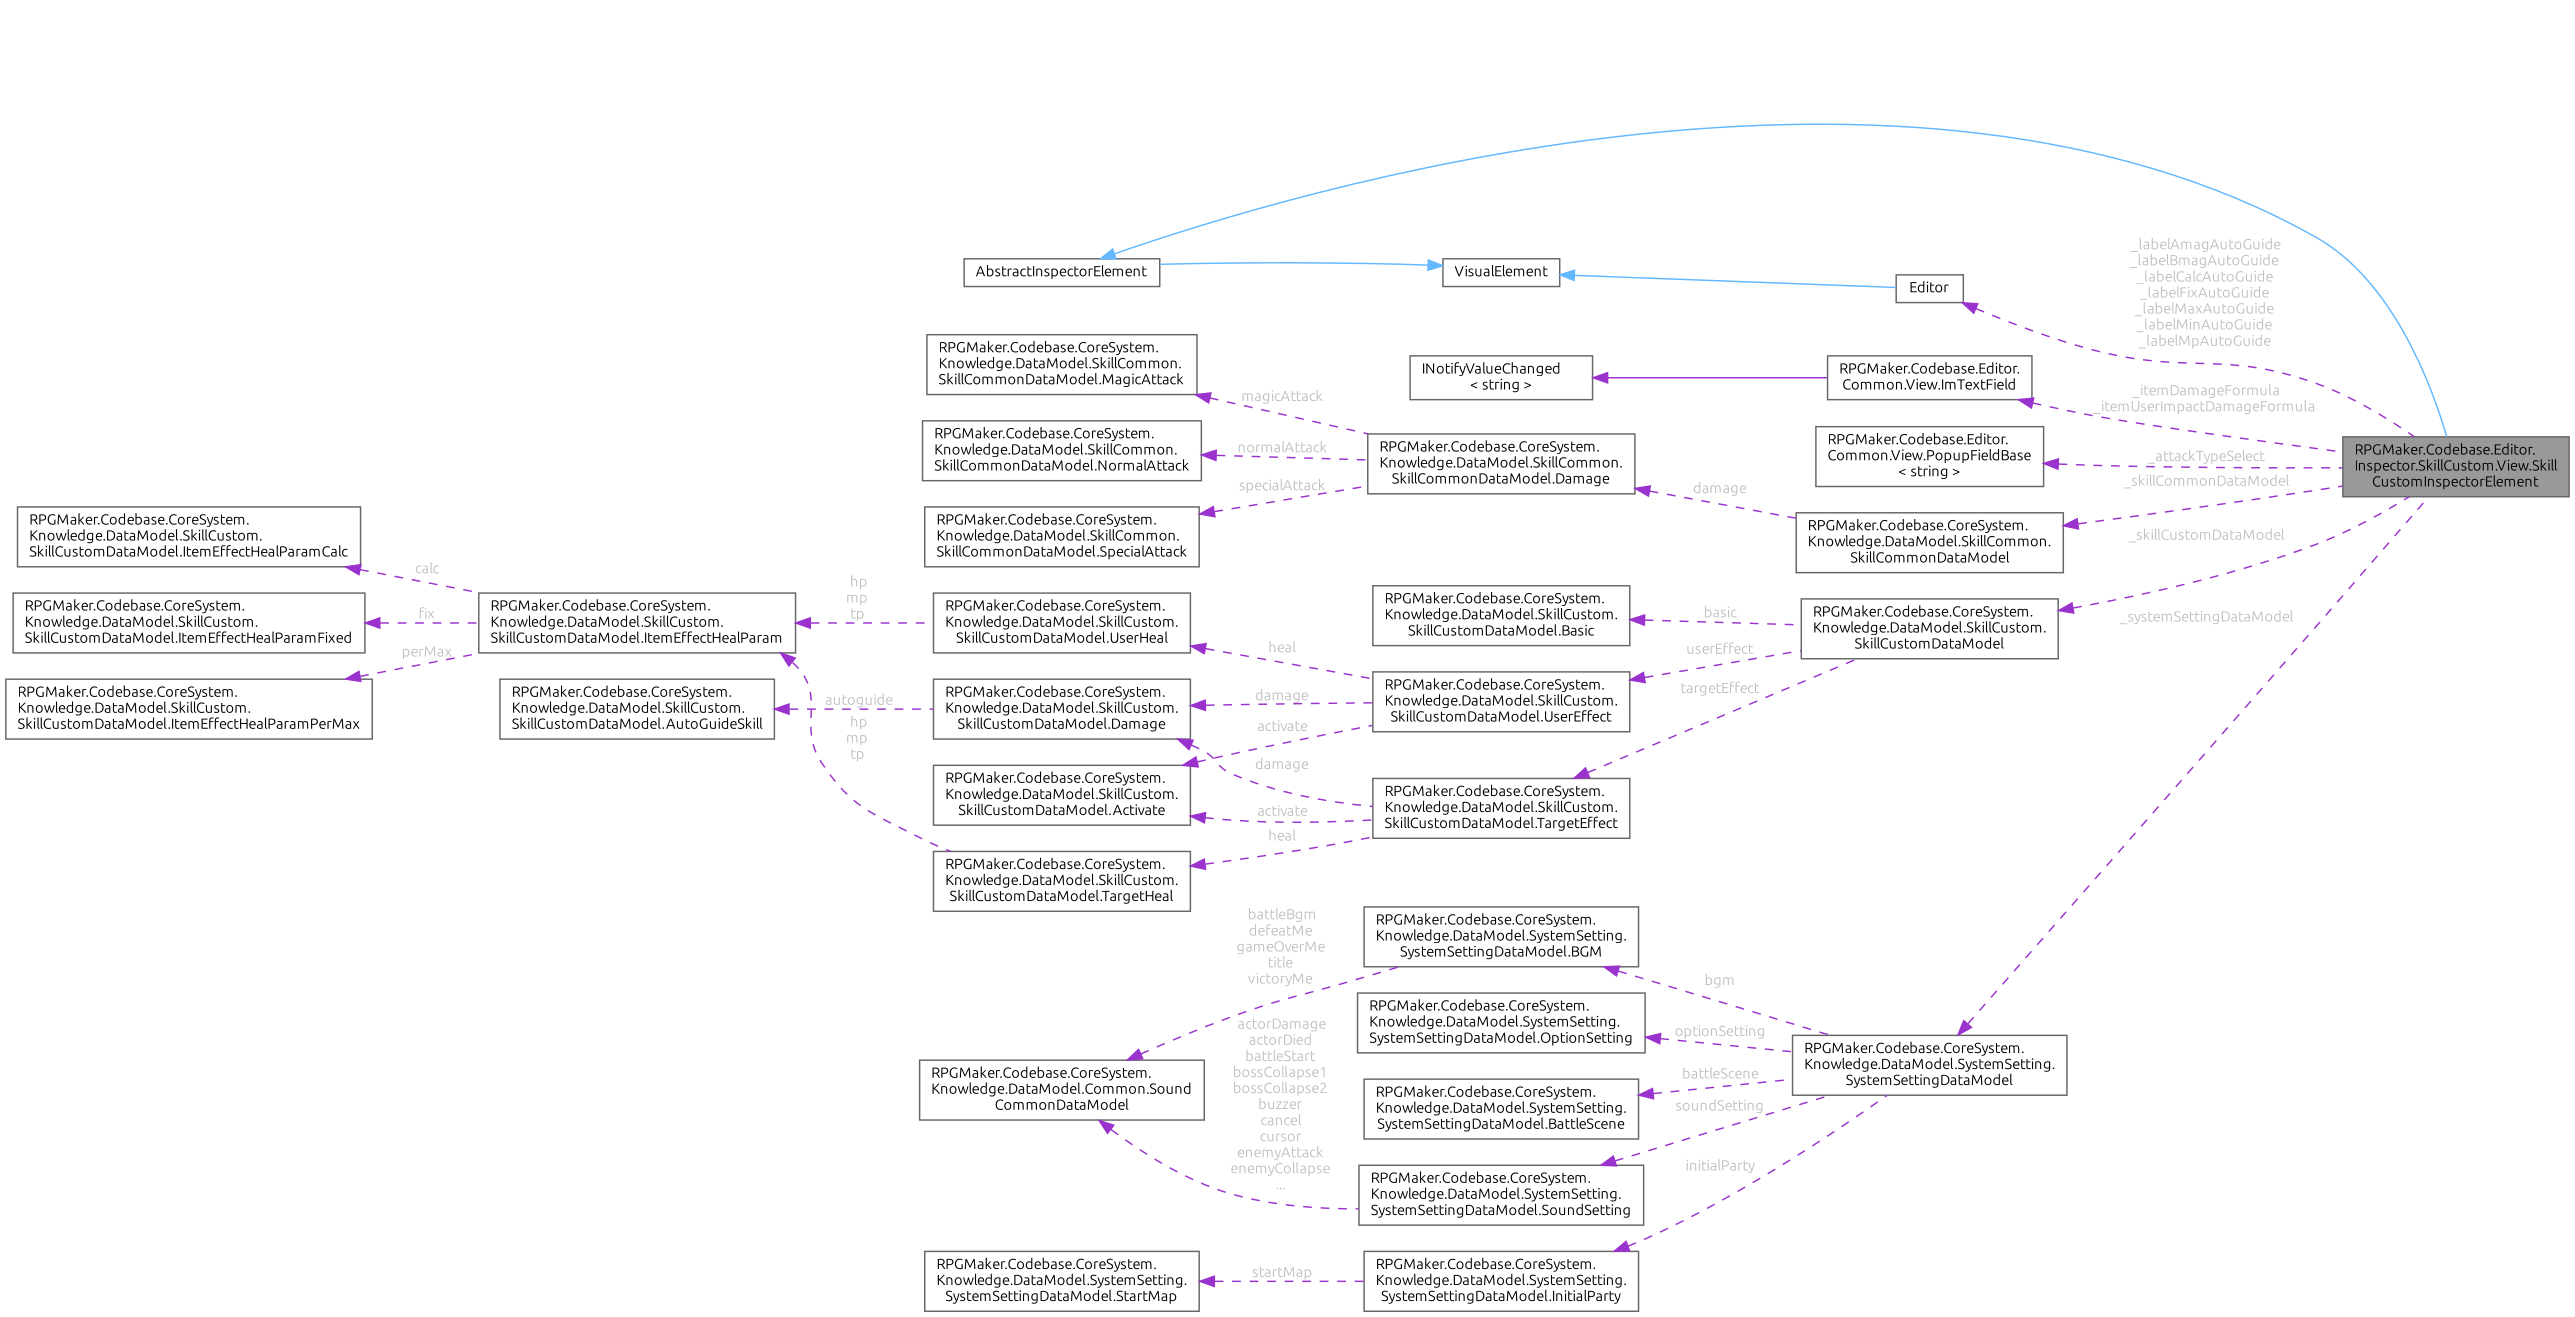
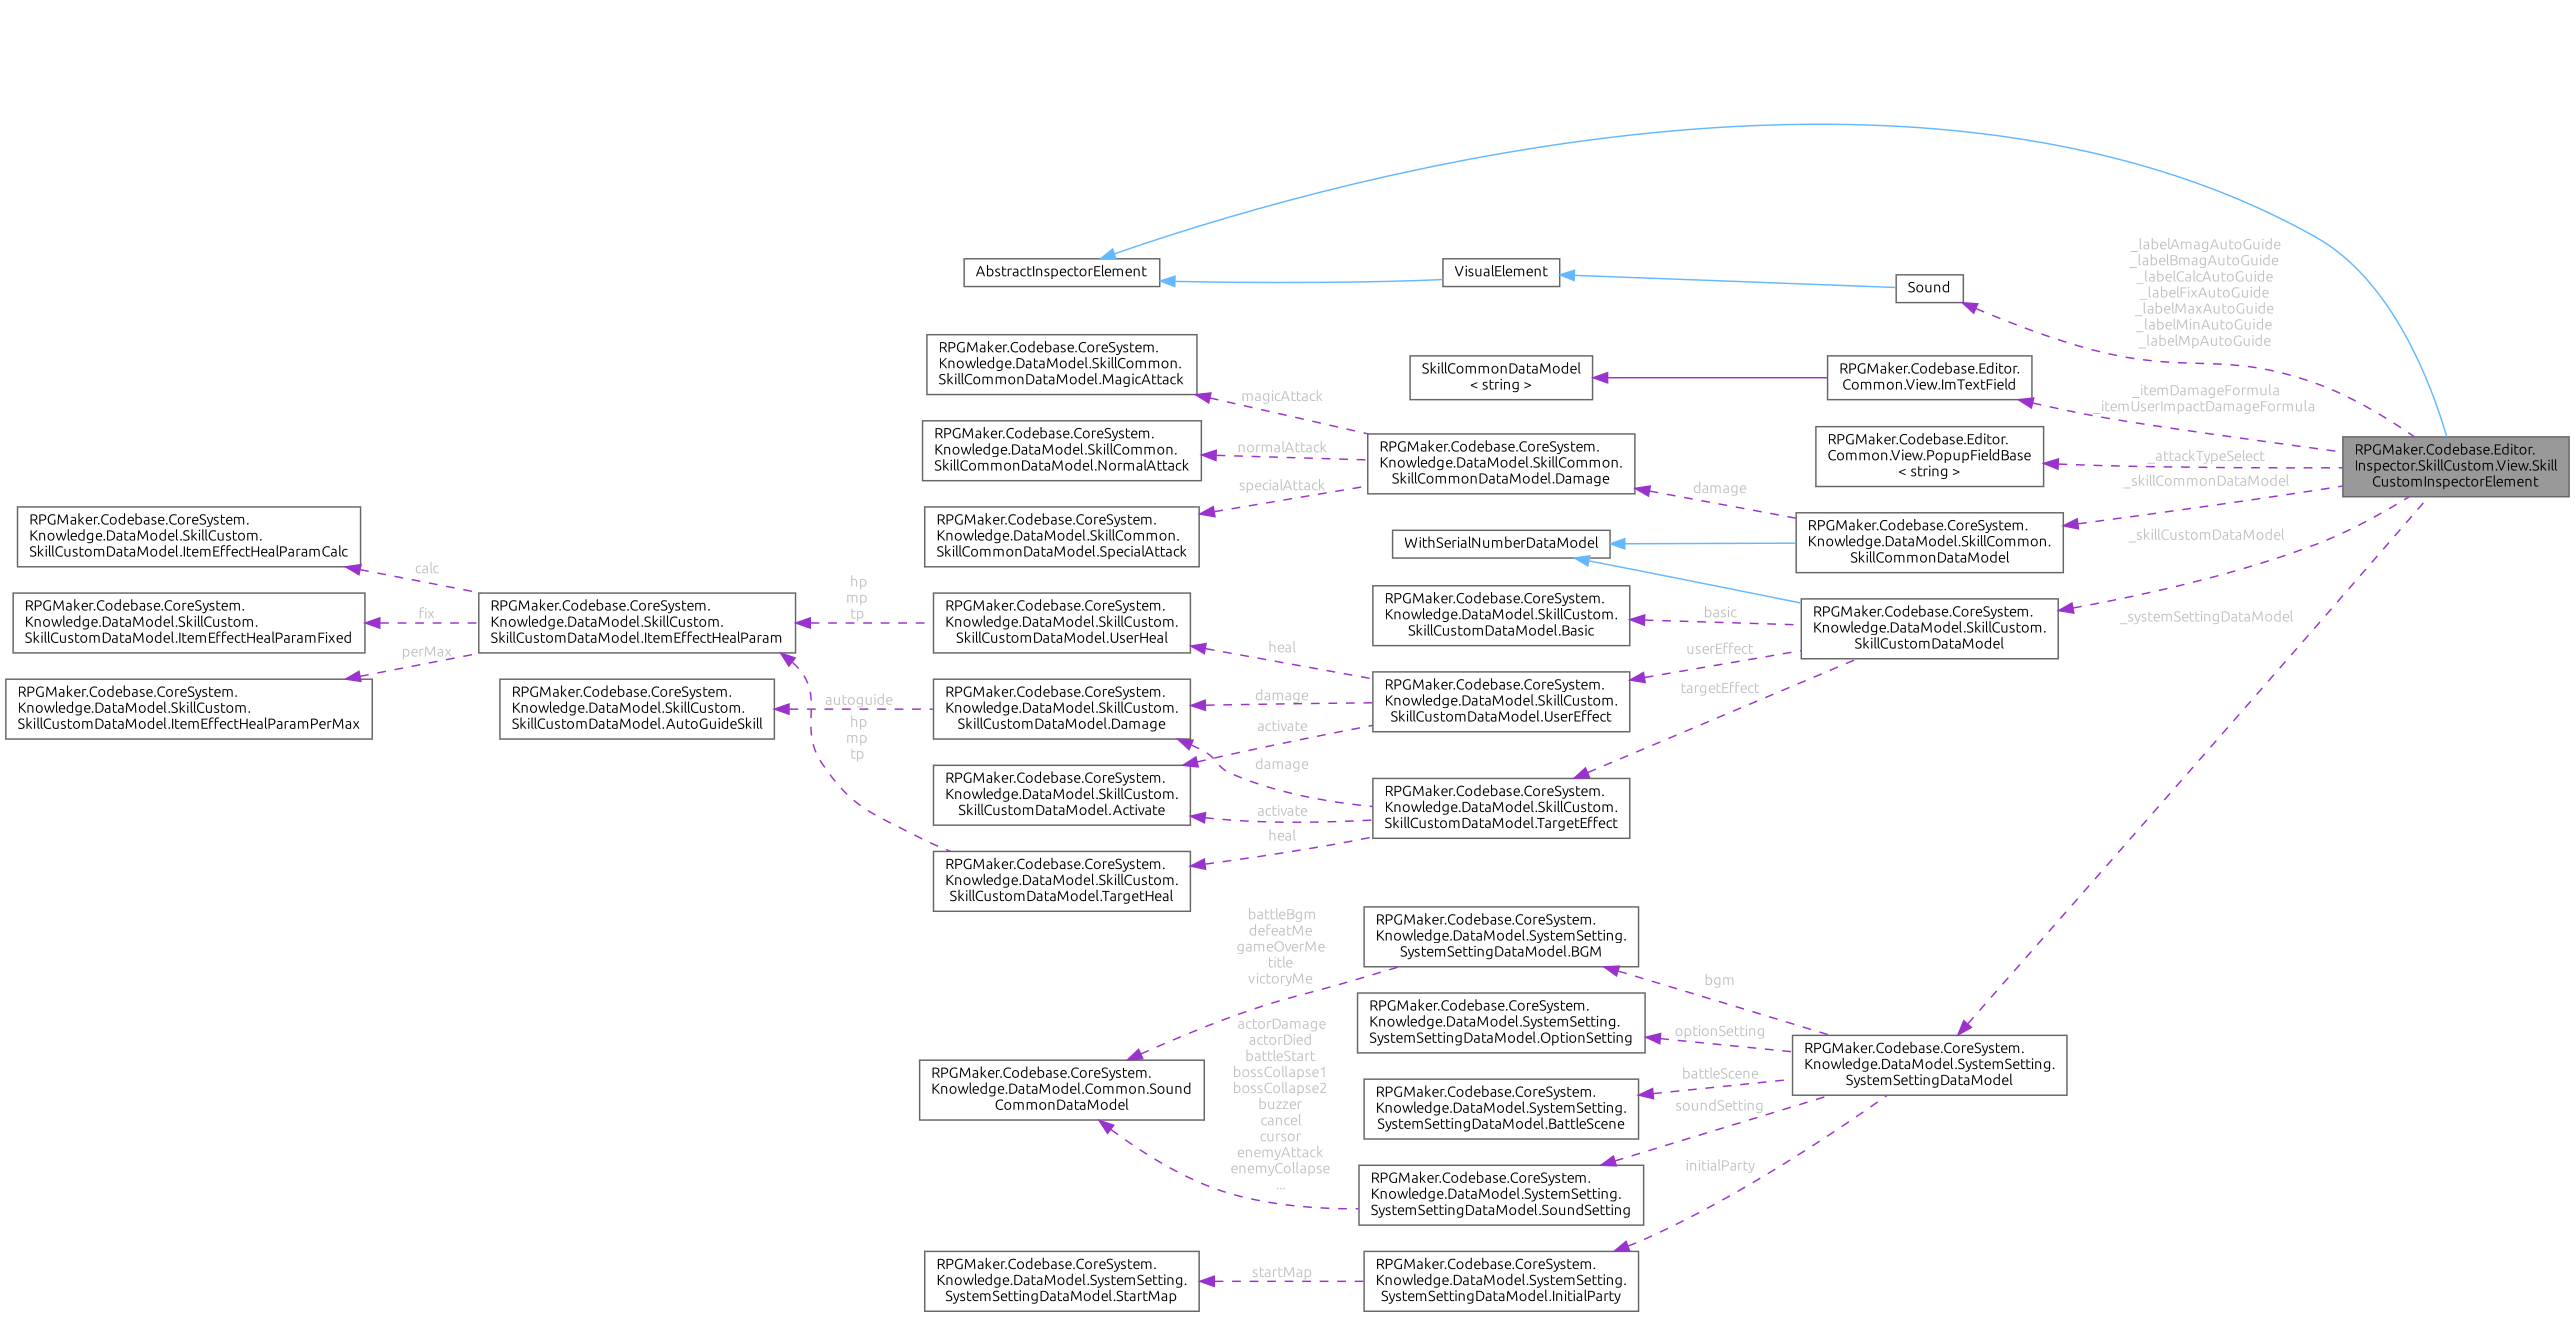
edge "AbstractInspectorElement" -> "VisualElement": reversed
node "Editor": label "Editor" -> "Sound"
node "INotifyValueChanged < string >": label "INotifyValueChanged < string >" -> "SkillCommonDataModel < string >"
node "WithSerialNumberDataModel": added
